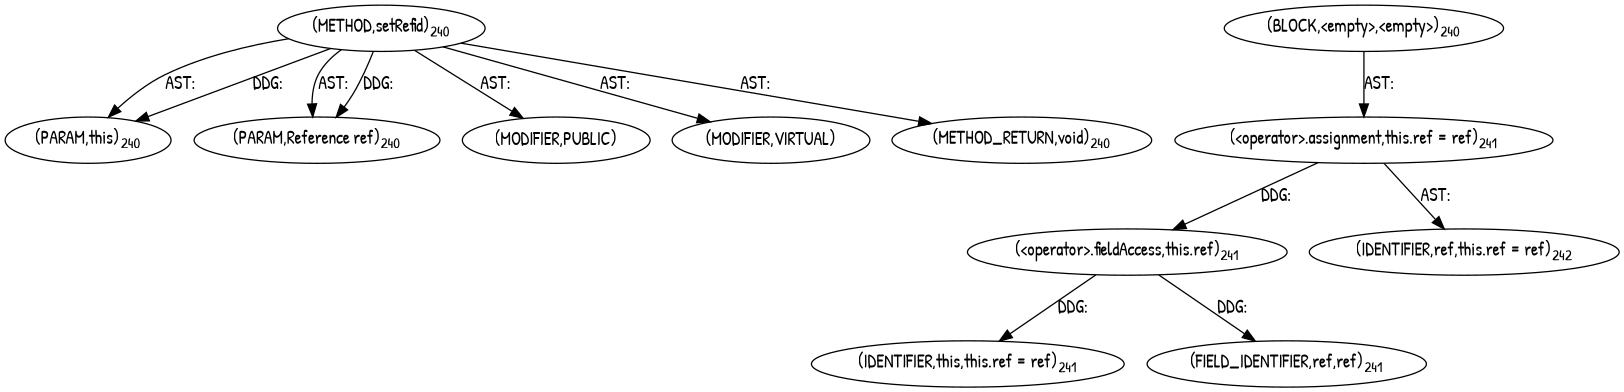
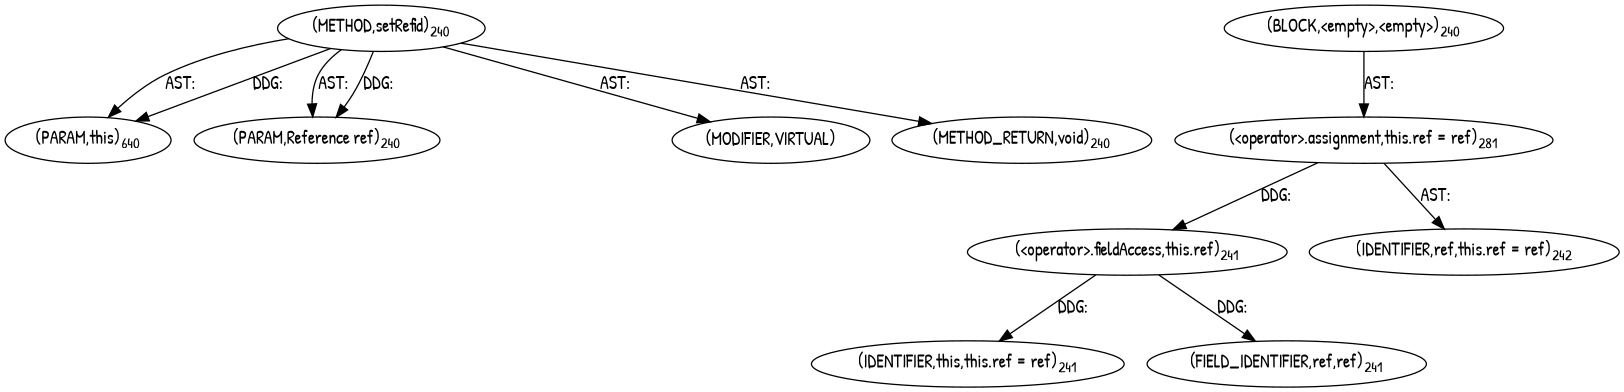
node "(PARAM,this)": text "240" -> "640"
node "(<operator>.assignment,this.ref = ref)": text "241" -> "281"
node "(MODIFIER,PUBLIC)": removed
